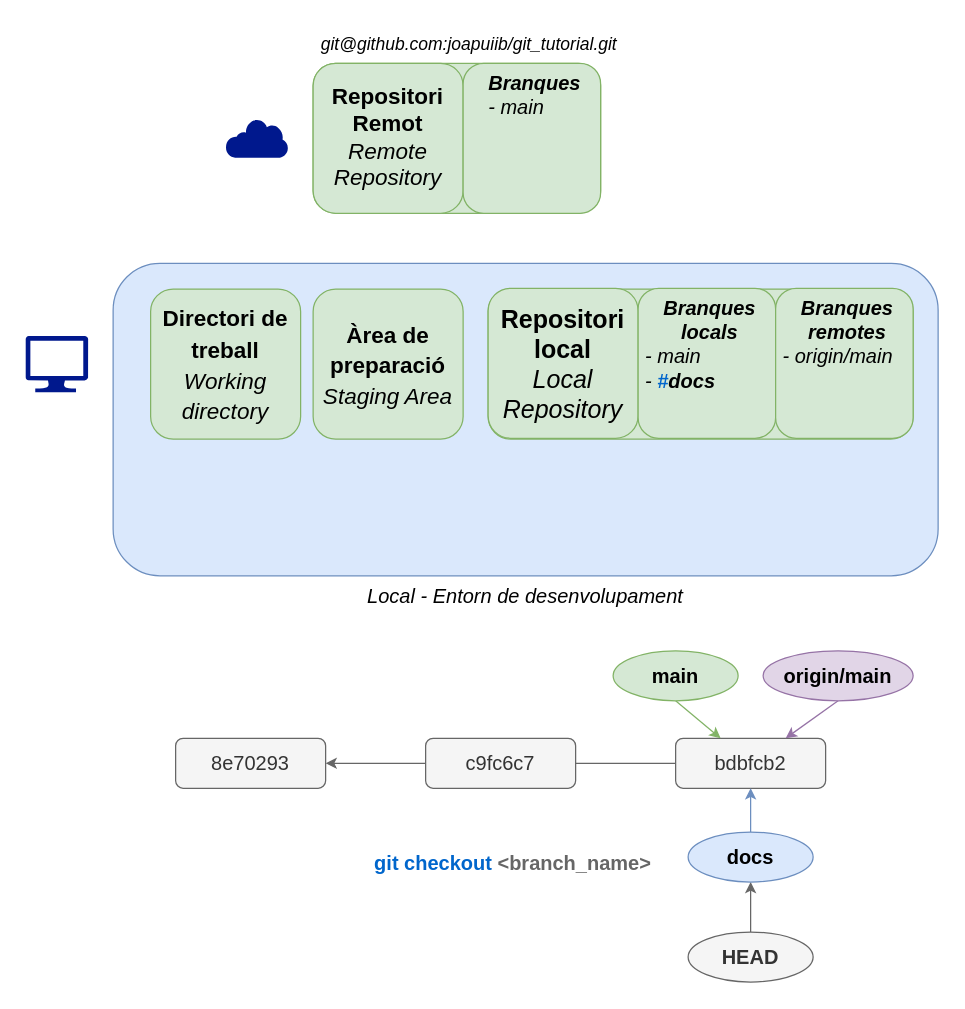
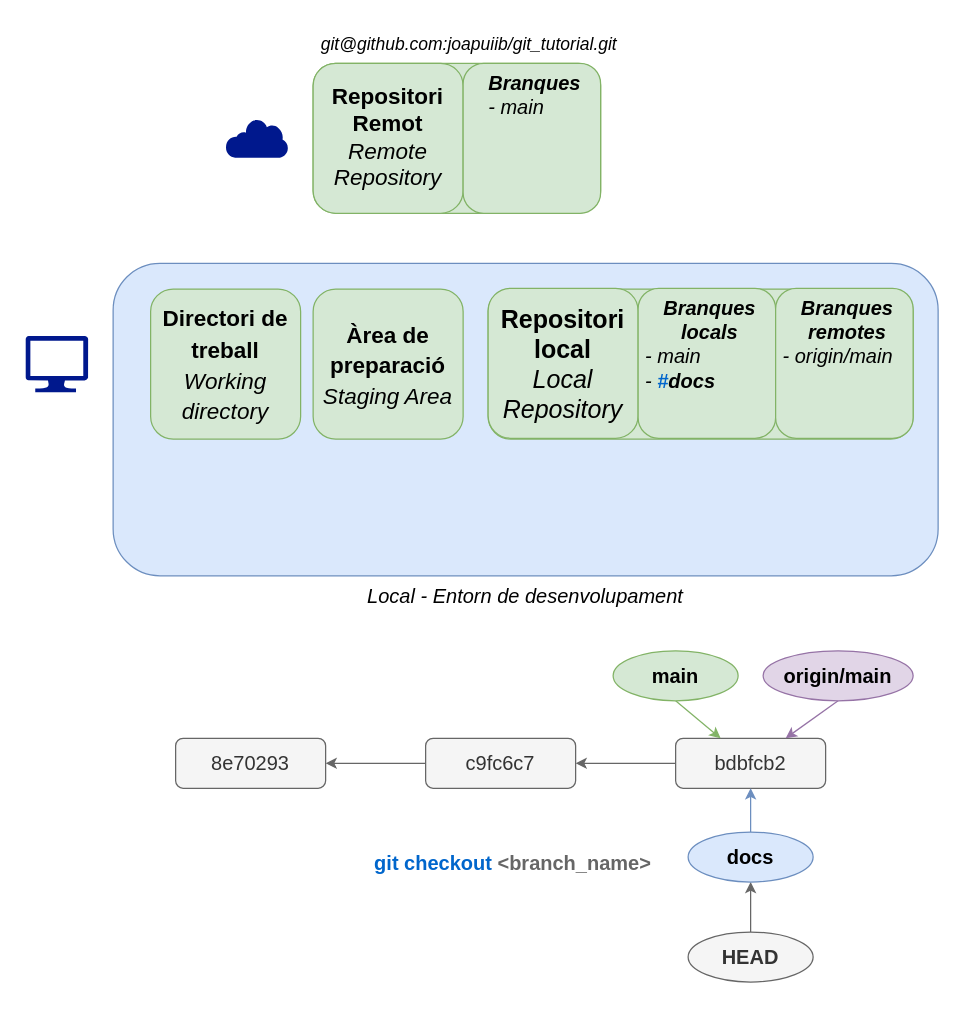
edge "c9fc6c7" -- "bdbfcb2": arrowhead none -> classic
